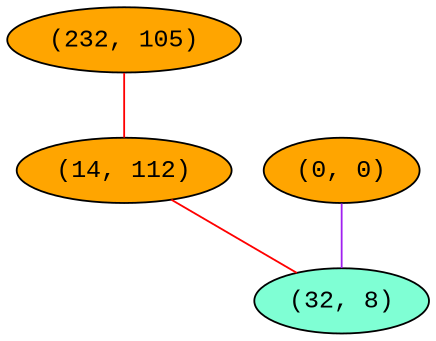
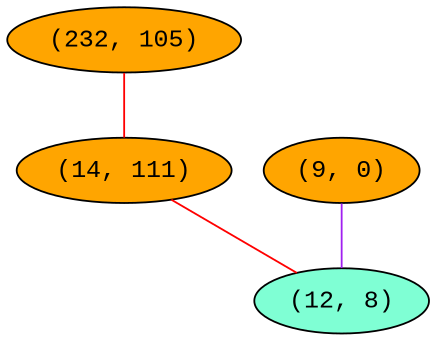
node "(14, 112)": label "(14, 112)" -> "(14, 111)"
node "(0, 0)": label "(0, 0)" -> "(9, 0)"
node "(32, 8)": label "(32, 8)" -> "(12, 8)"
